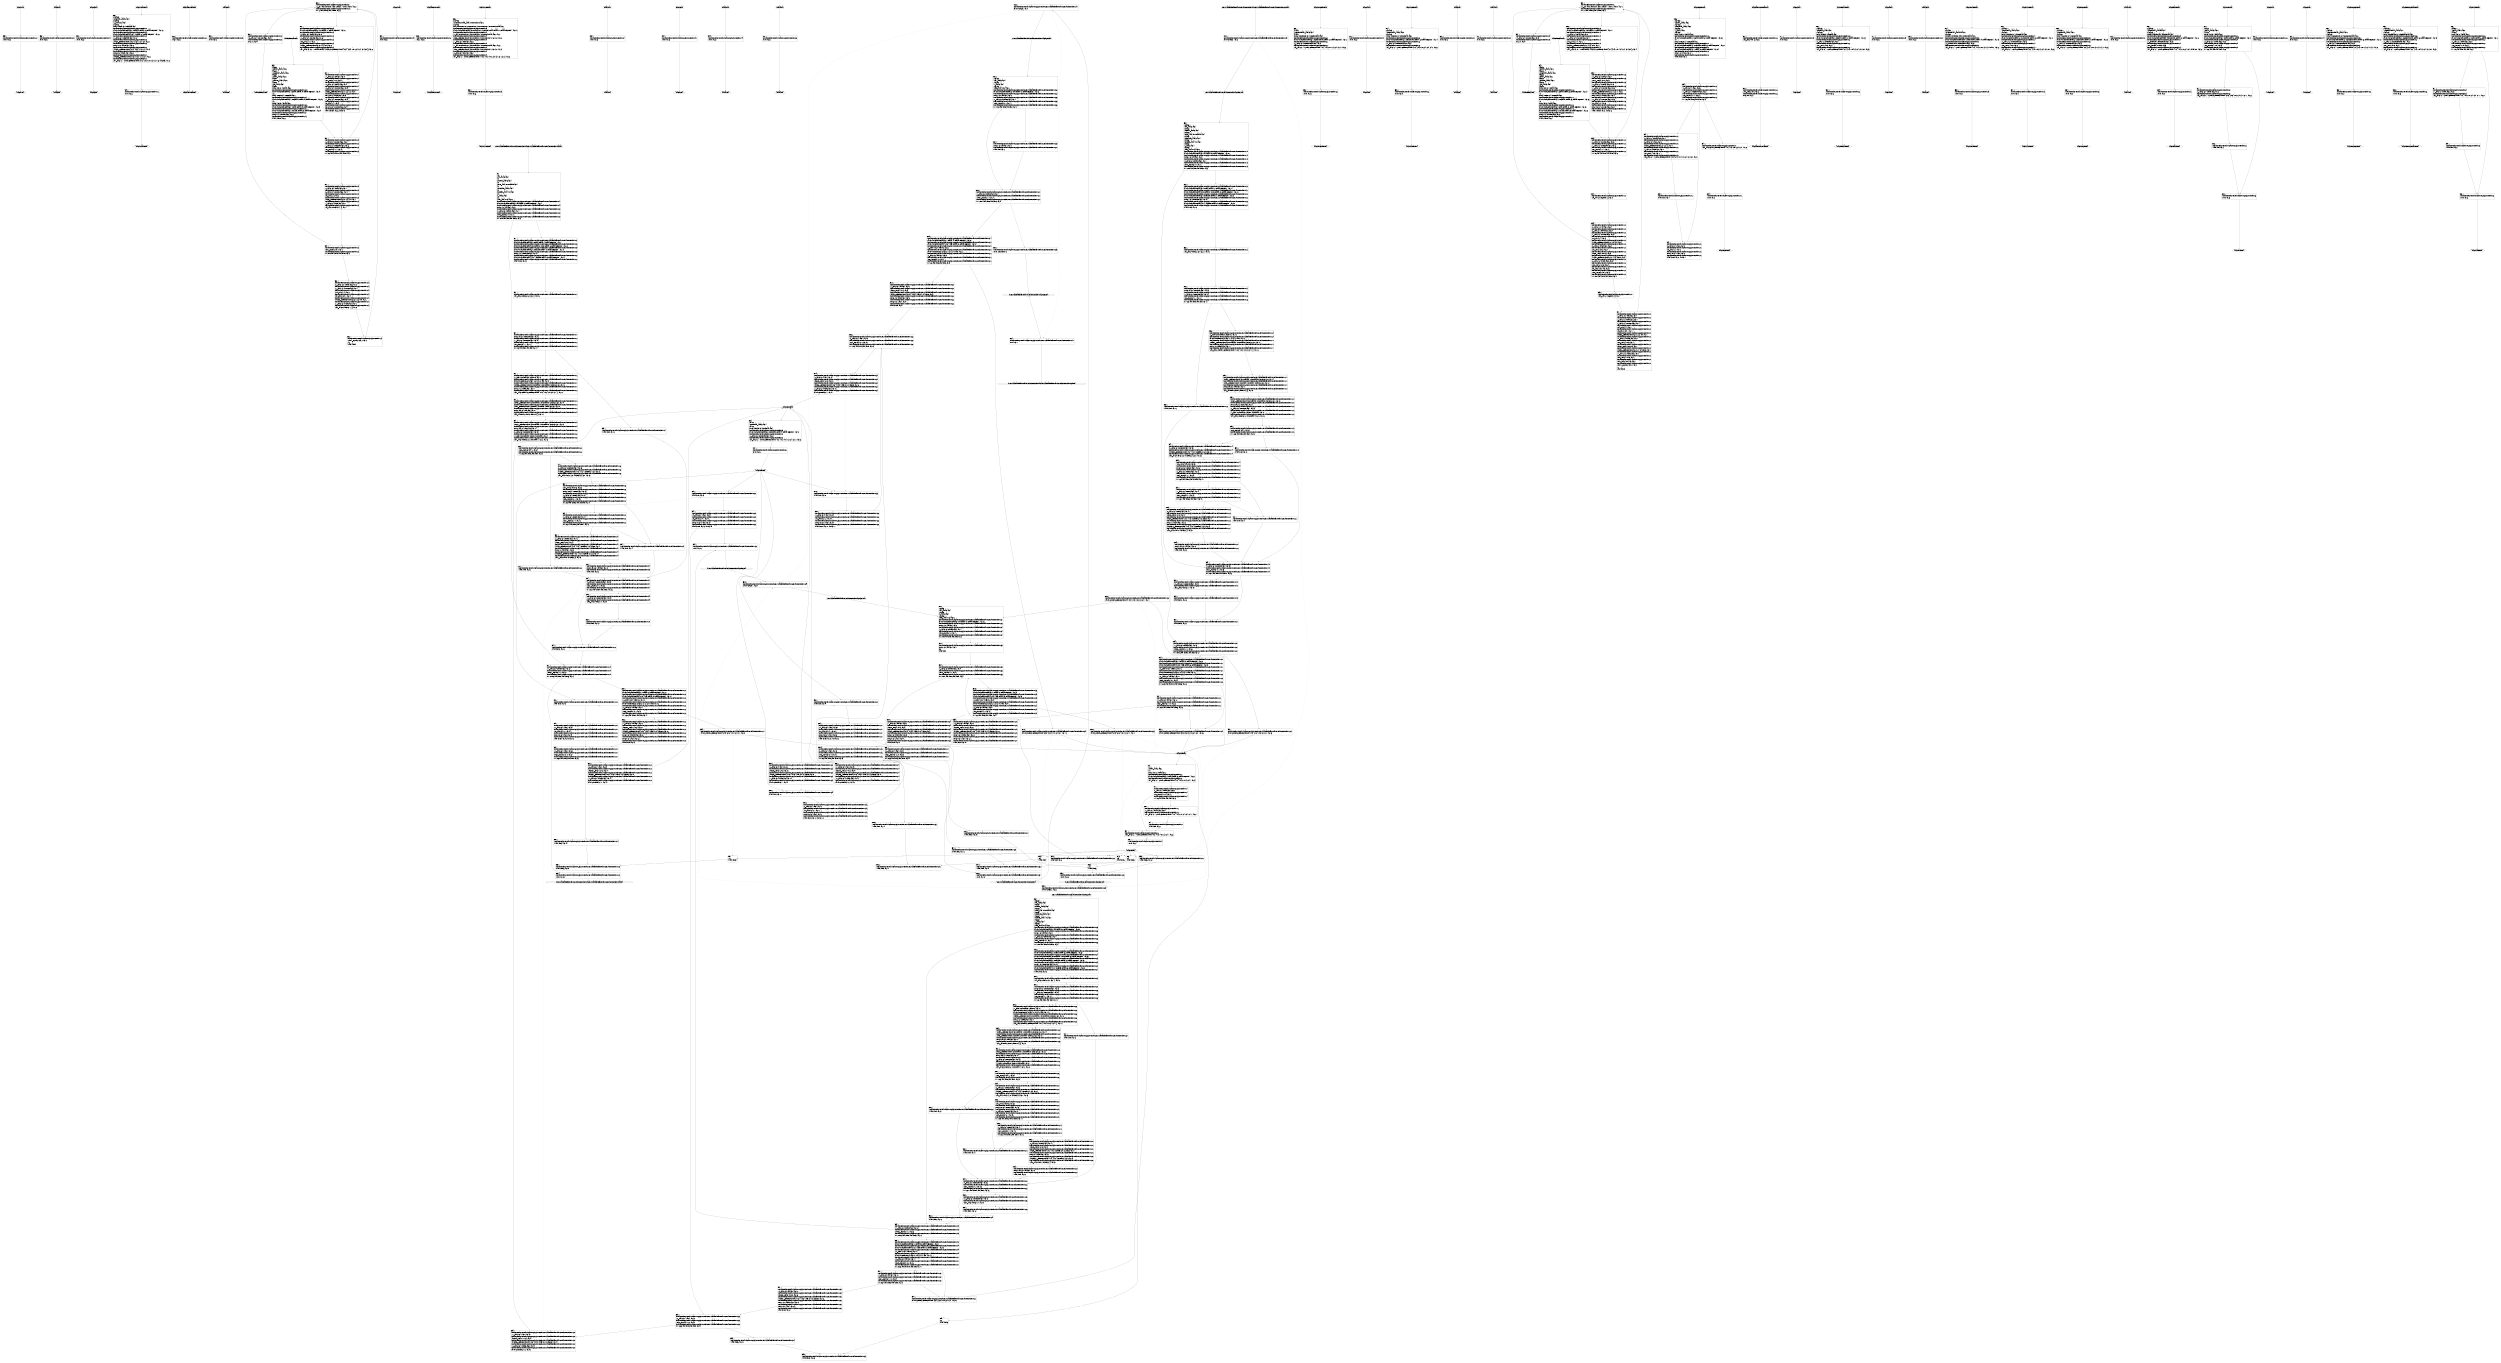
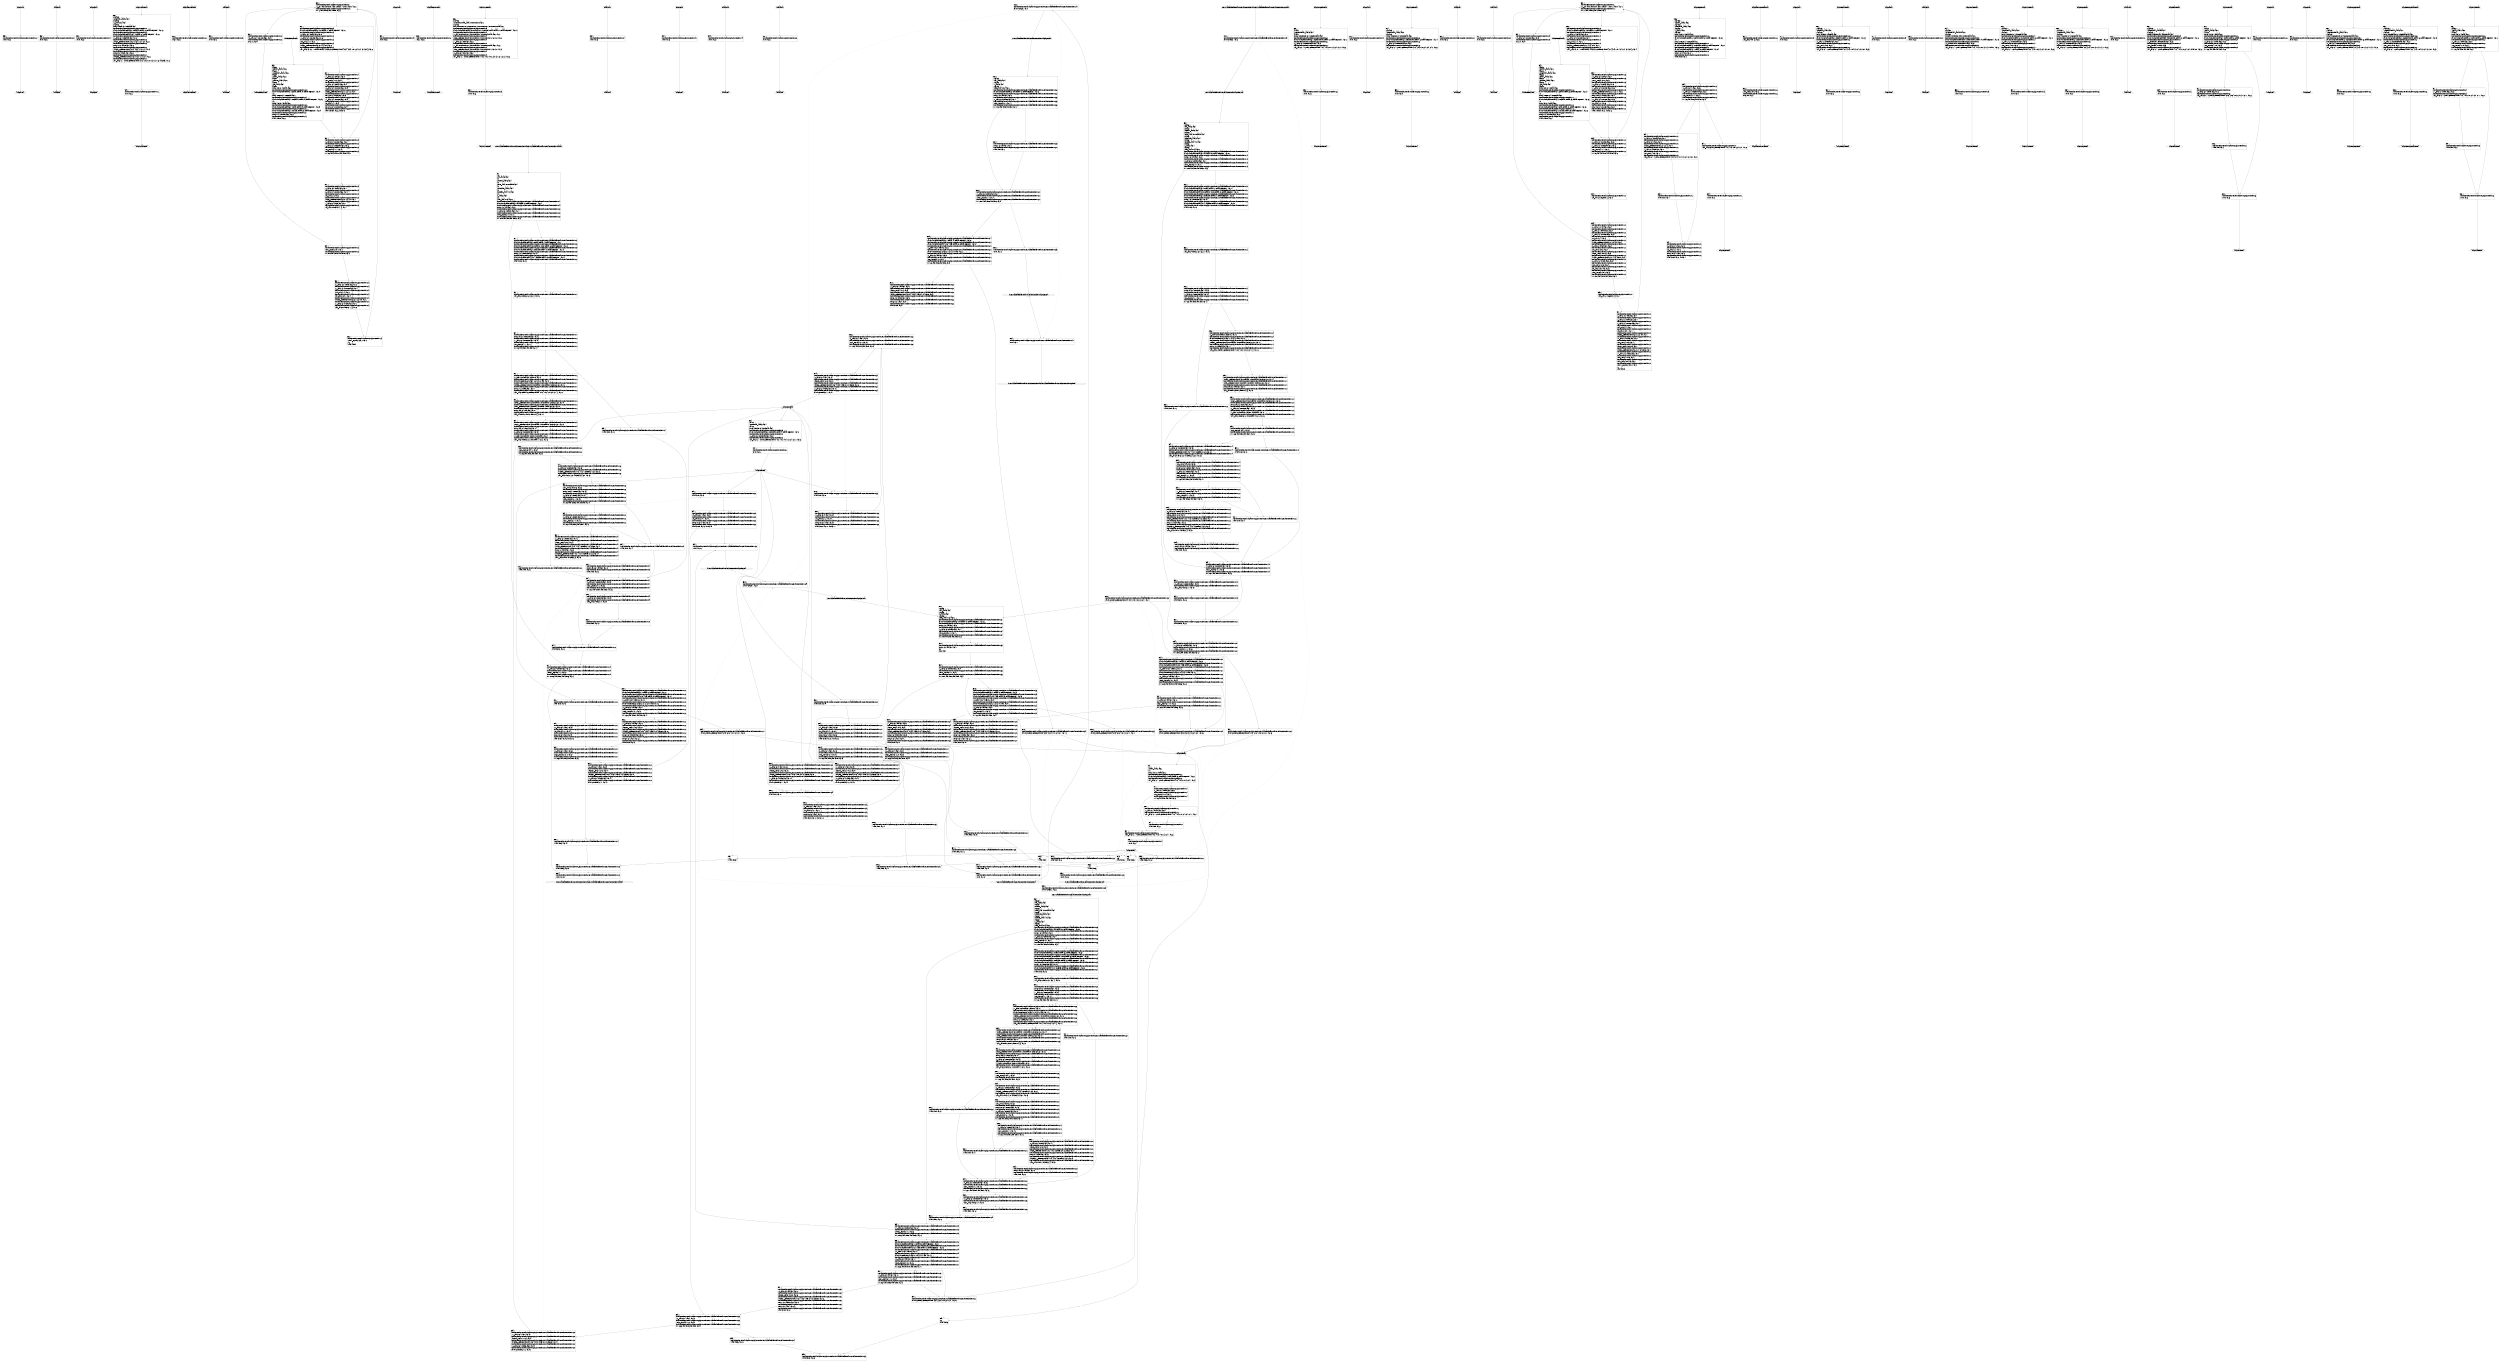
node "BB120:": text "ret void, !printStructLine !118" -> "ret void, !dbg !118"
node "BB102:": text "br label %if.end" -> "br cmp %if.end"
